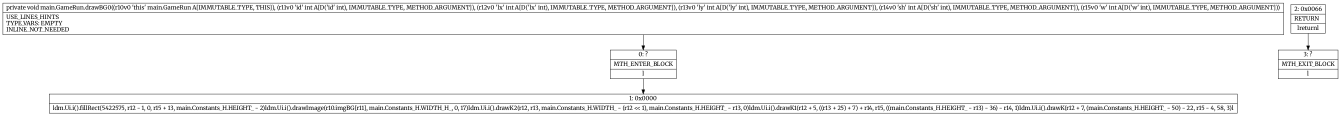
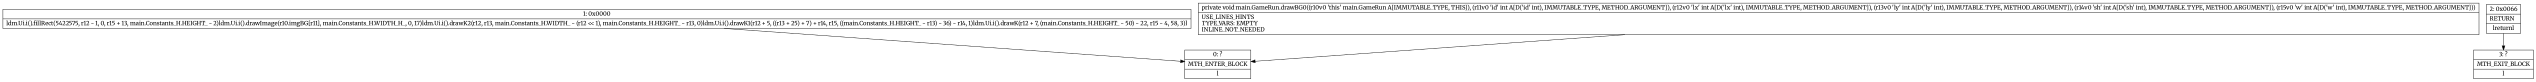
edge "0: ?" -> "1: 0x0000": reversed
